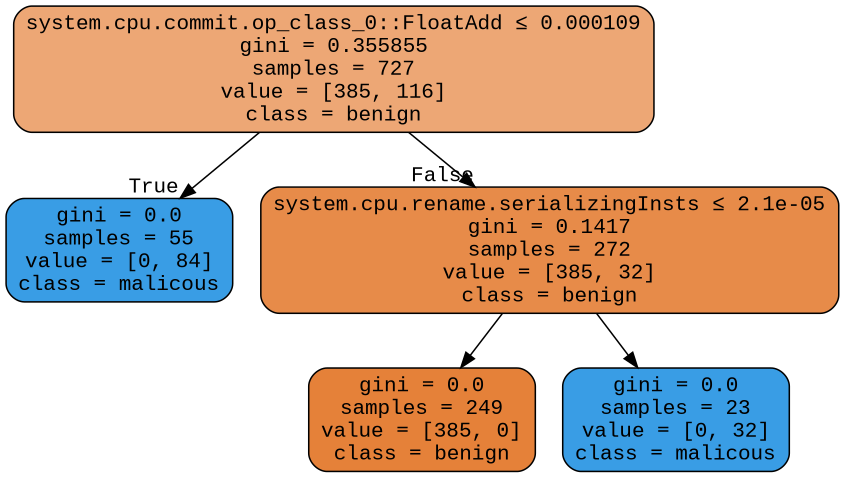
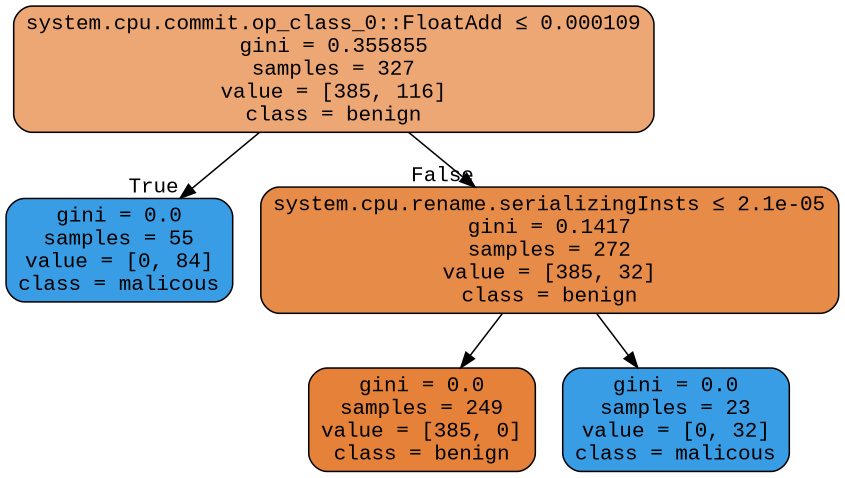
node "system.cpu.commit.op_class_0::FloatAdd ≤ 0.000109": text "samples = 727" -> "samples = 327"
